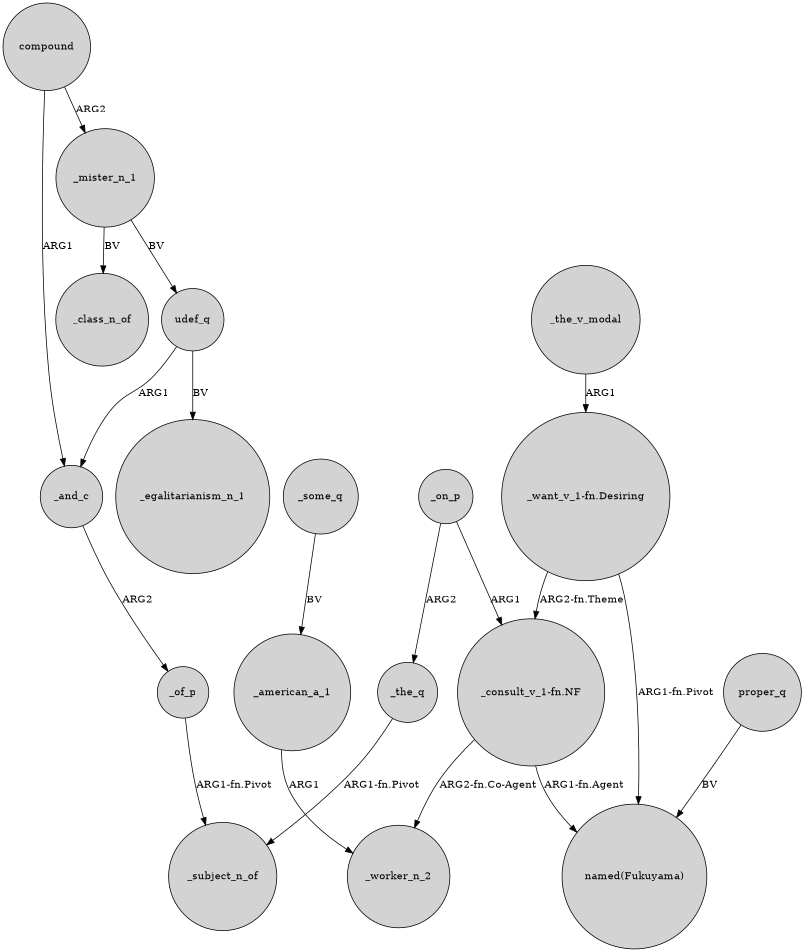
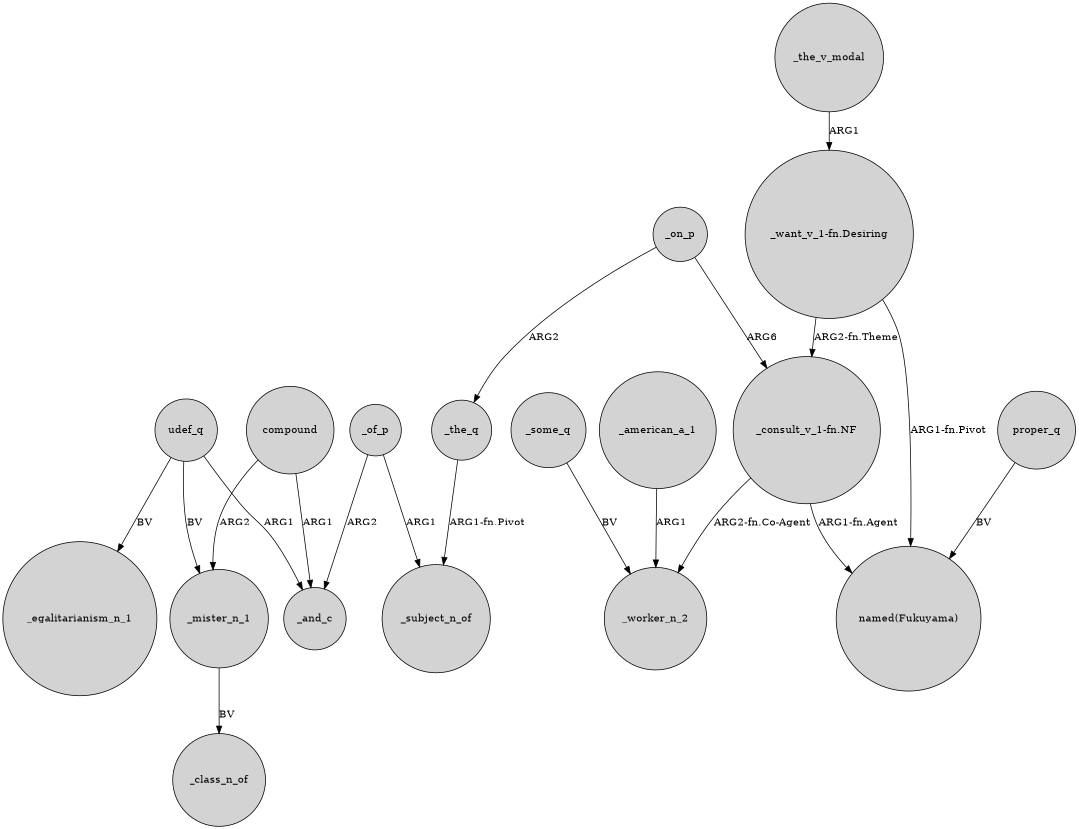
edge "_mister_n_1" -> "udef_q": reversed
edge "_some_q" -> "_american_a_1": now "_some_q" -> "_worker_n_2"
edge "_and_c" -> "_of_p": reversed
edge "_on_p" -> "_consult_v_1-fn.NF": label "ARG1" -> "ARG6"
edge "_of_p" -> "_subject_n_of": label "ARG1-fn.Pivot" -> "ARG1"
